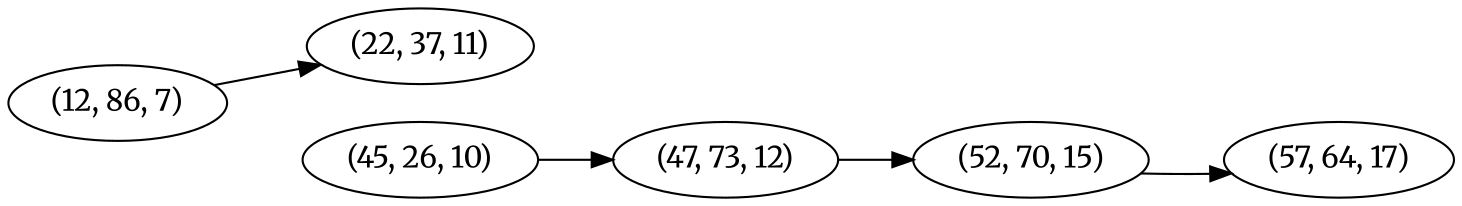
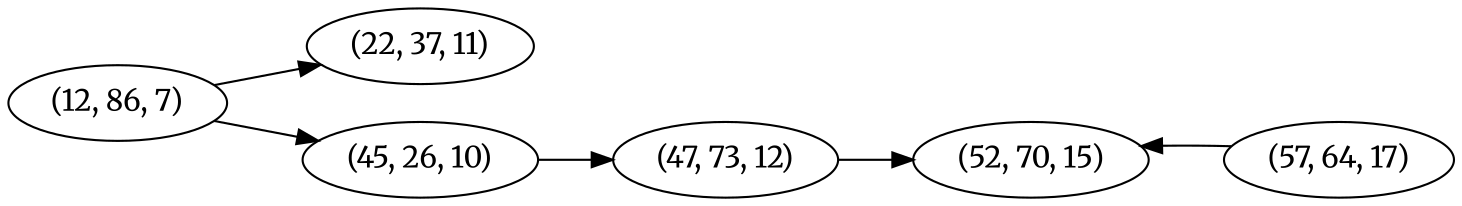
edge "(12, 86, 7)" -> "(45, 26, 10)": added
edge "(52, 70, 15)" -> "(57, 64, 17)": reversed
